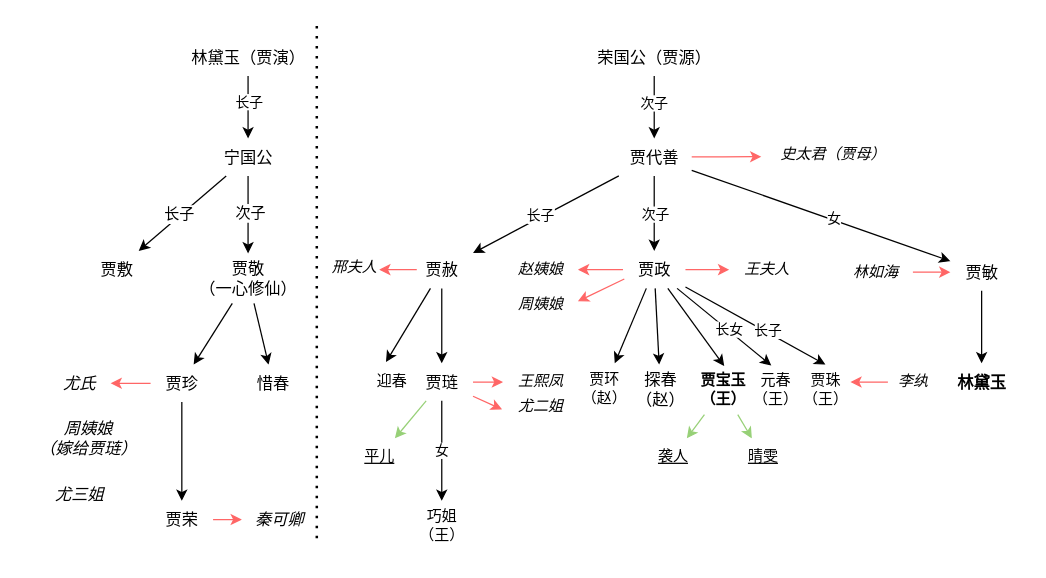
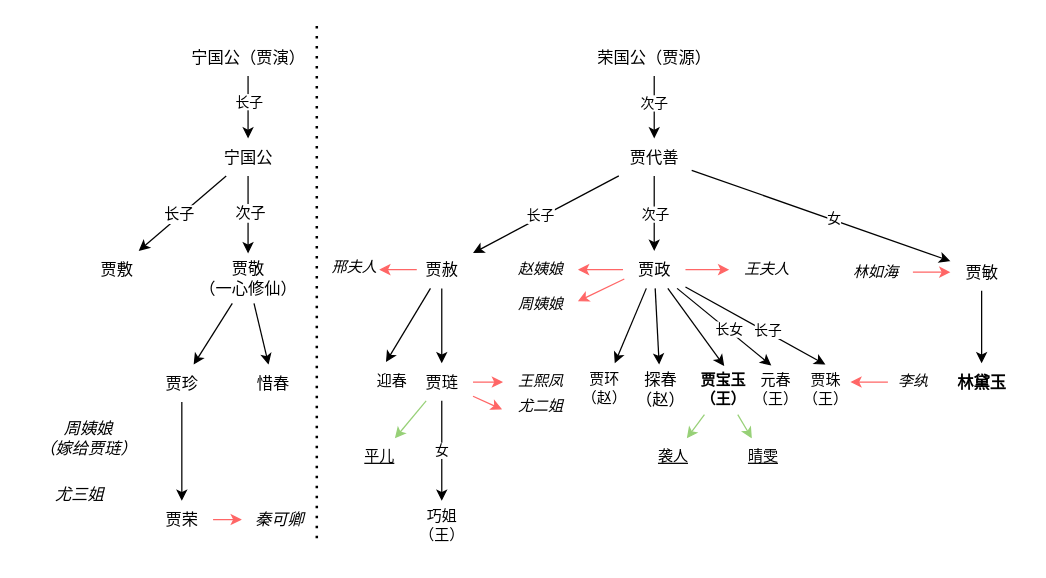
node "林黛玉（贾演）": label "林黛玉（贾演）" -> "宁国公（贾演）"
node "史太君（贾母）": removed
edge "贾代善" -> "史太君（贾母）": removed
node "尤氏": removed
edge "贾珍" -> "尤氏": removed
